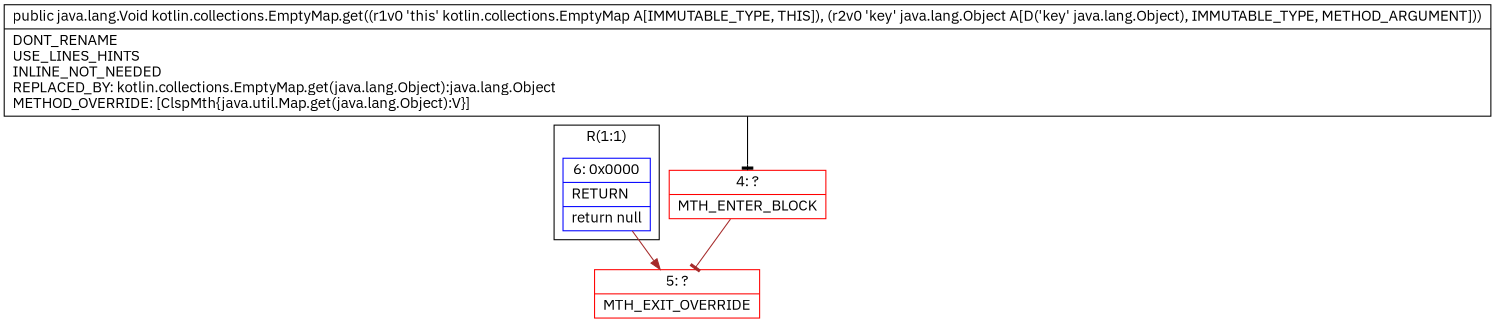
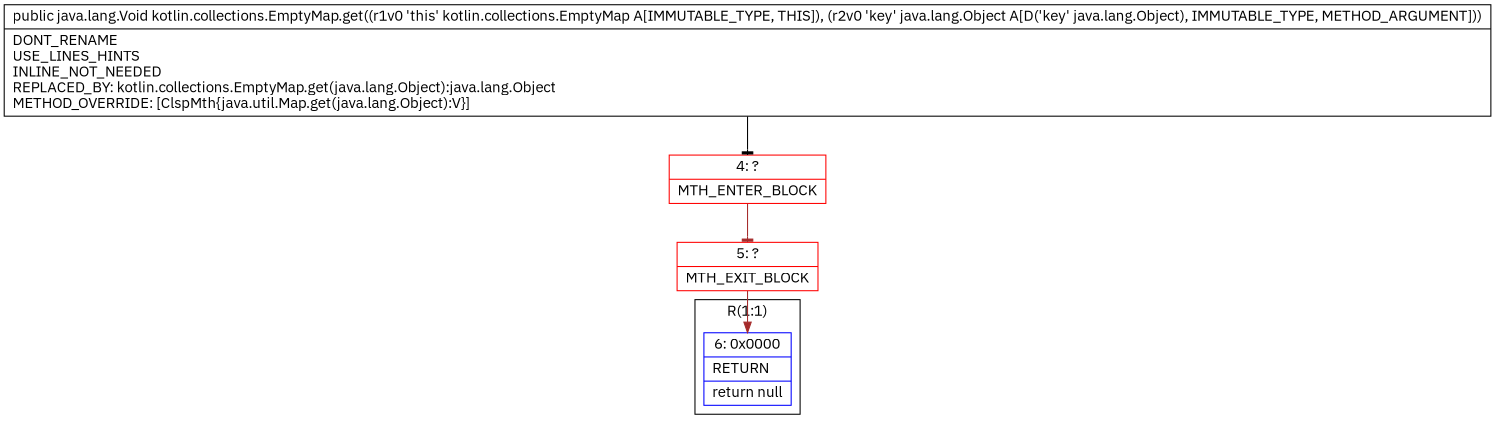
edge "6: 0x0000" -> "5: ?": reversed
node "5: ?": text "MTH_EXIT_OVERRIDE" -> "MTH_EXIT_BLOCK"
